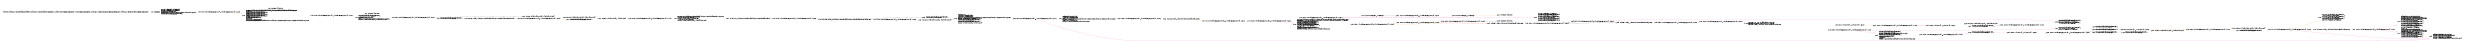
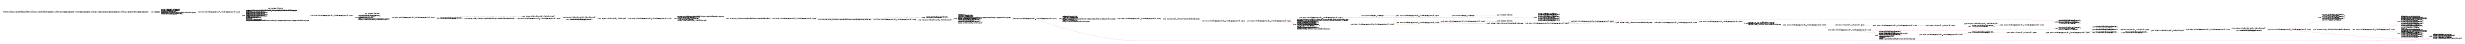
node "50: 0x00cc": added
